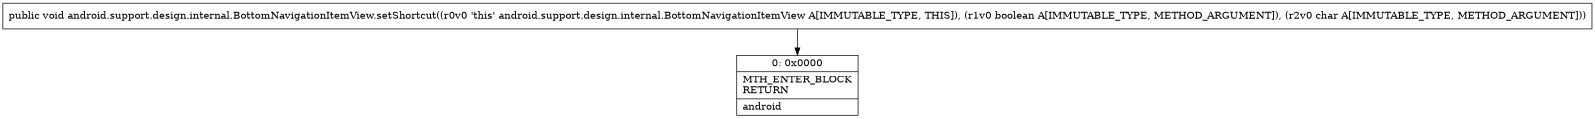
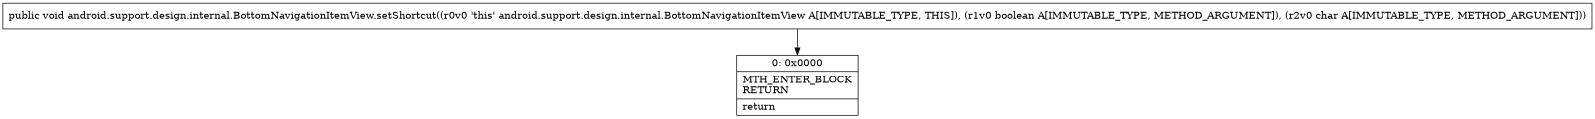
node "0: 0x0000": text "android" -> "return"
